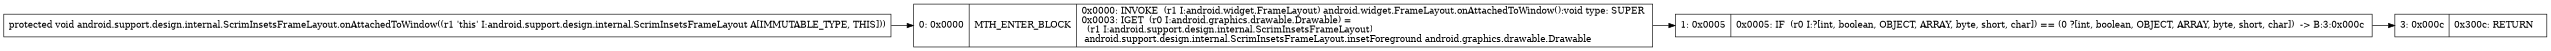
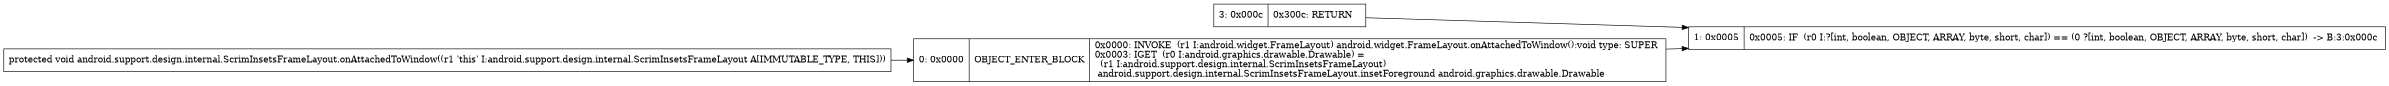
node "0: 0x0000": text "MTH_ENTER_BLOCK" -> "OBJECT_ENTER_BLOCK"
edge "1: 0x0005" -> "3: 0x000c": reversed
